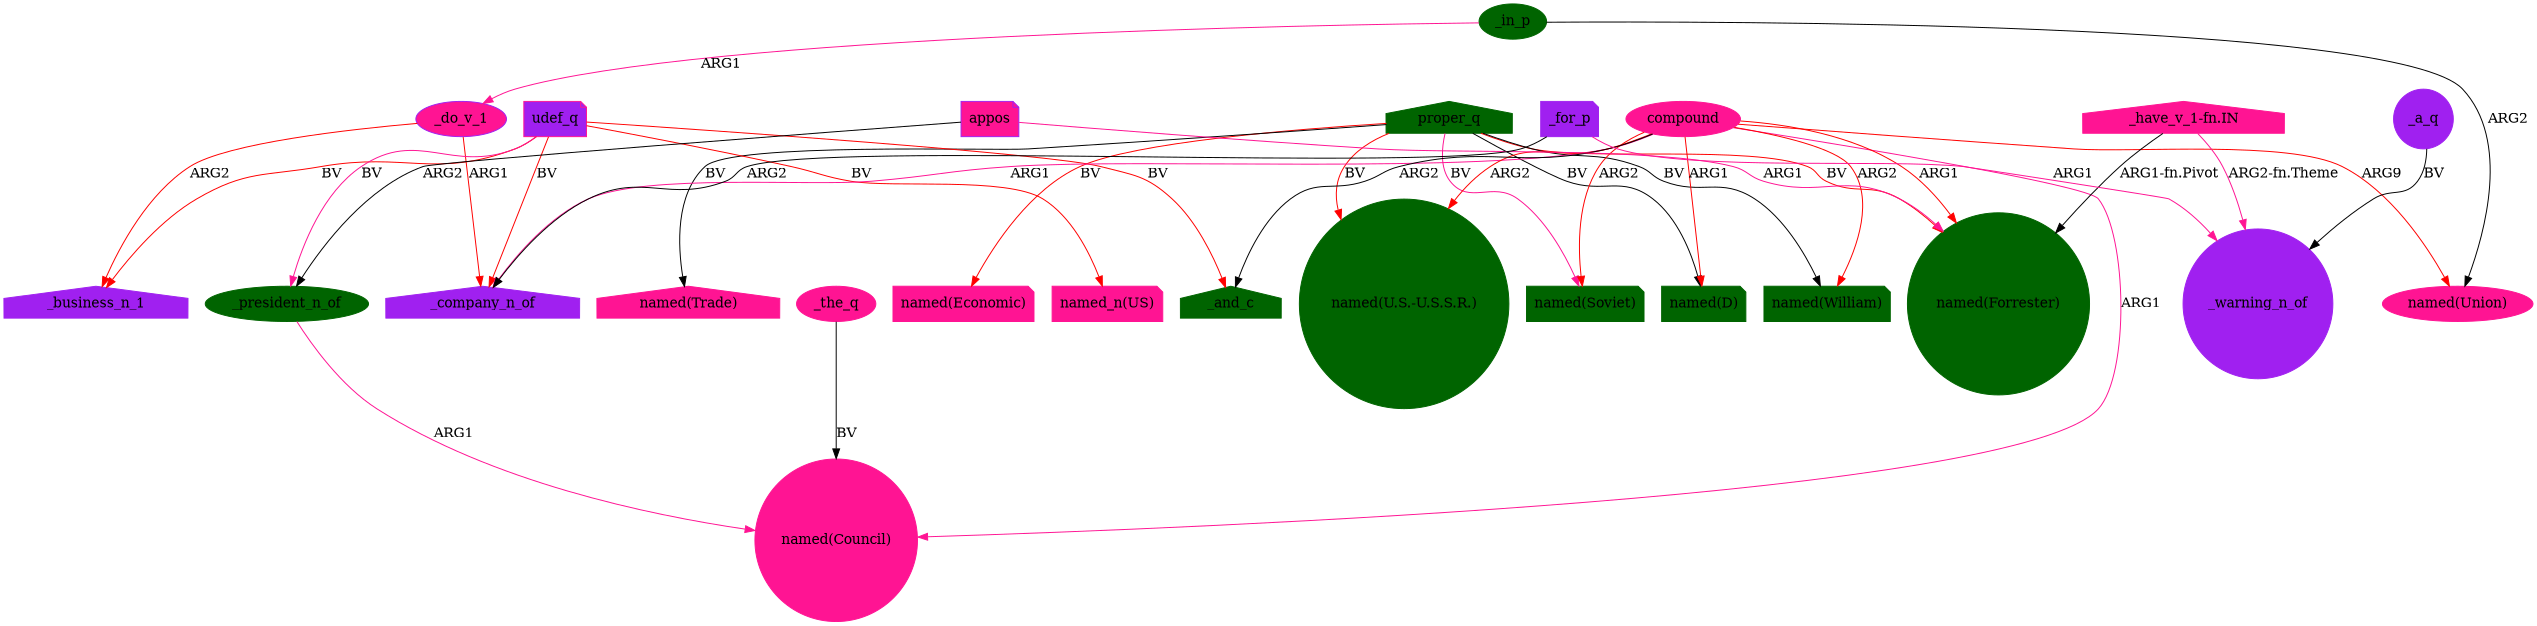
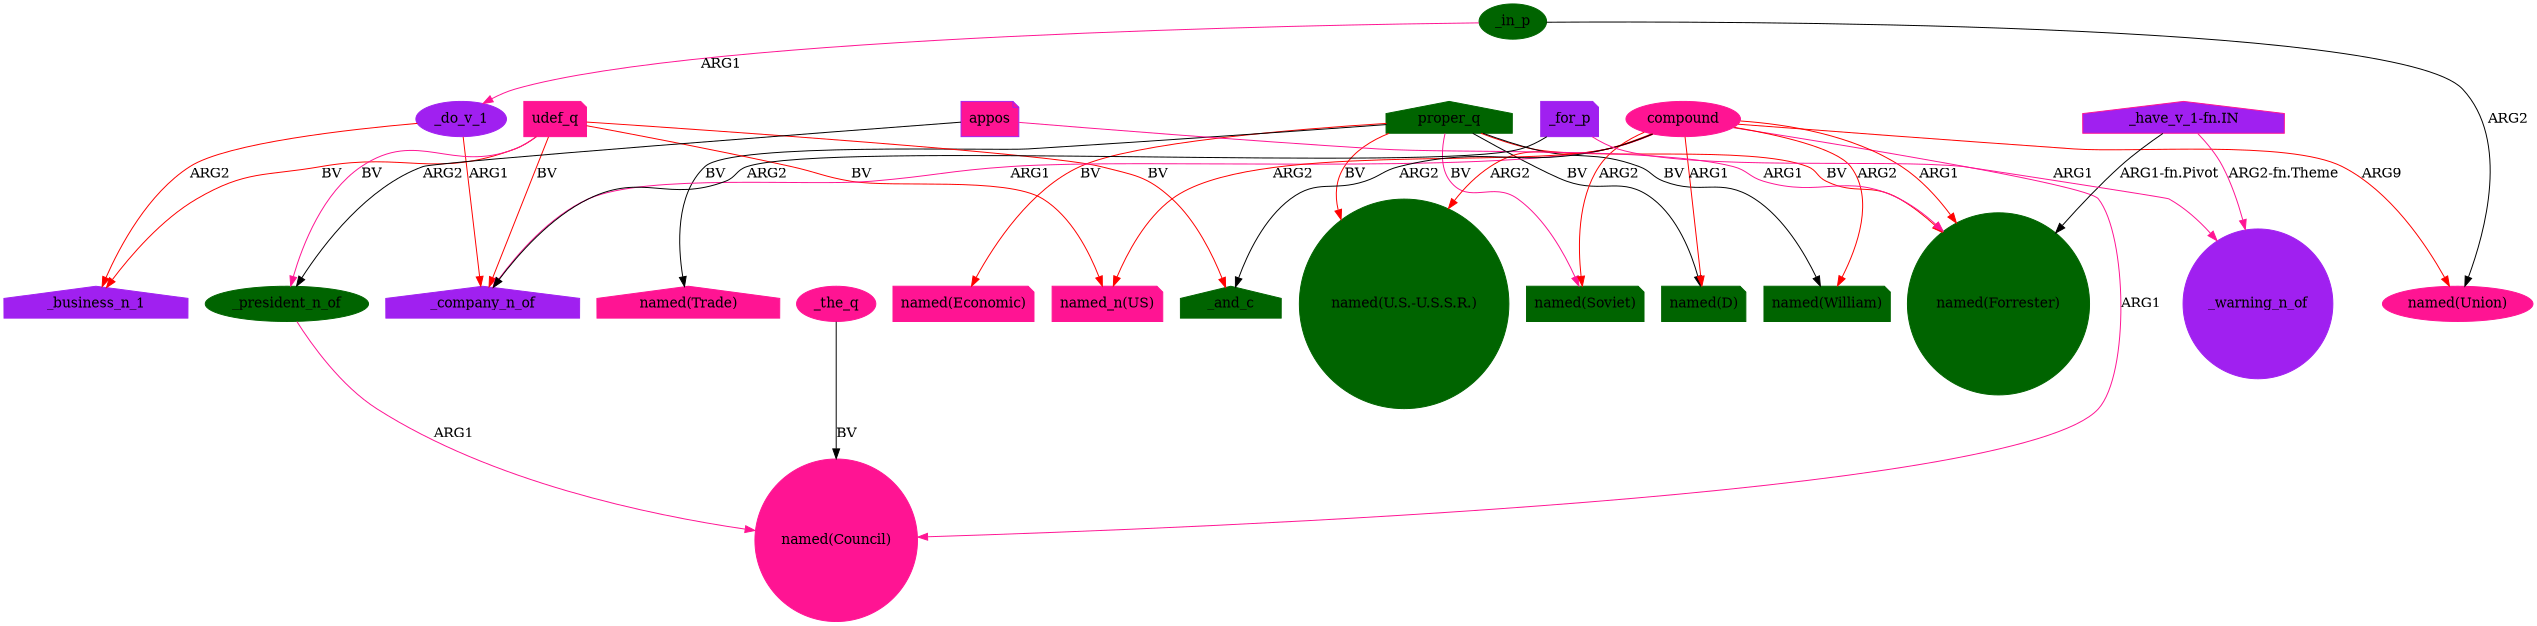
node "_do_v_1": fillcolor deeppink -> purple
node "udef_q": fillcolor purple -> deeppink
node "_have_v_1-fn.IN": fillcolor deeppink -> purple
node "_a_q": removed
edge "compound" -> "named_n(US)": added, label "ARG2"
